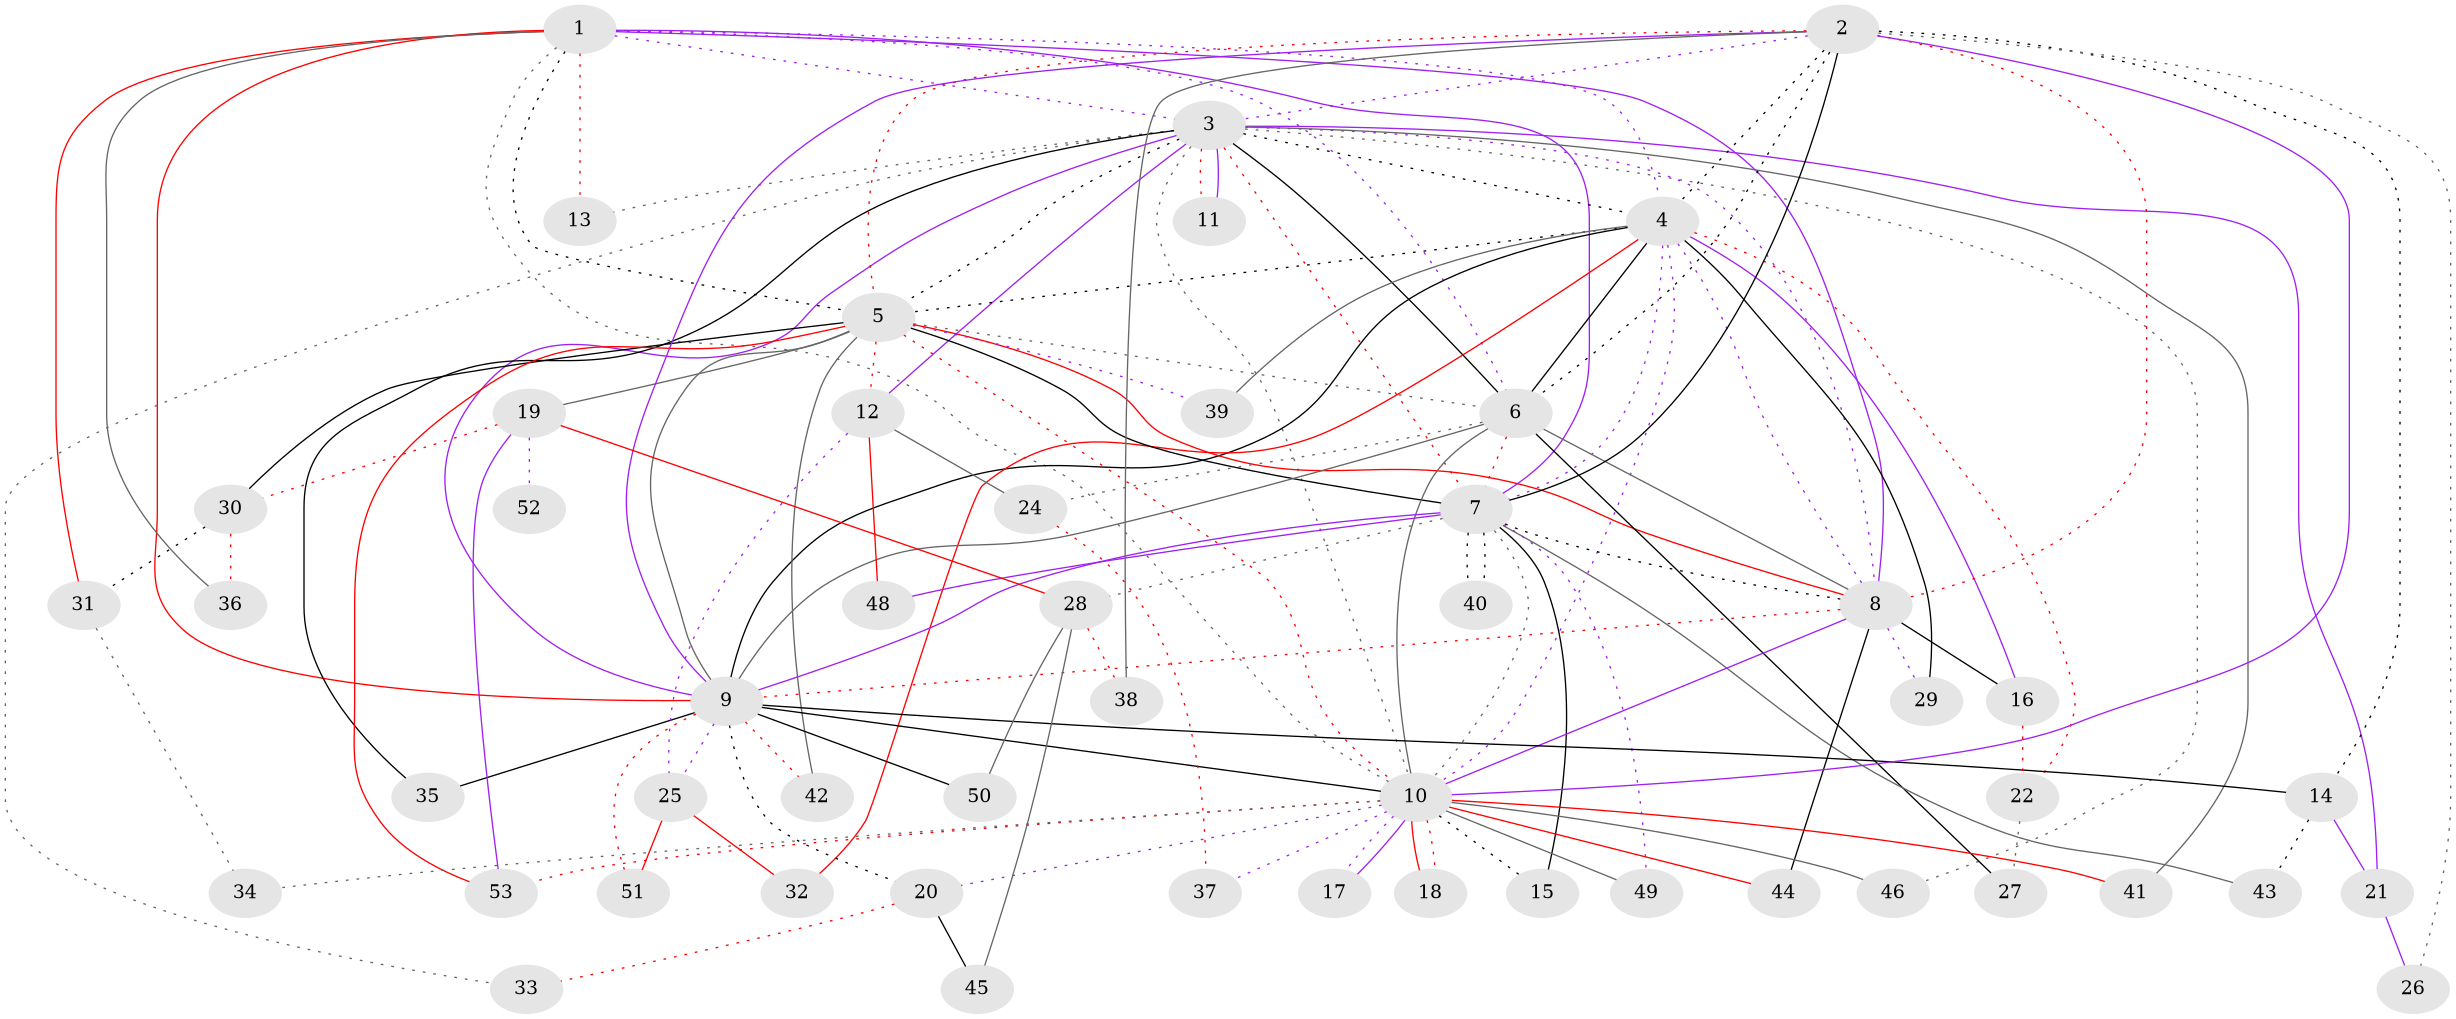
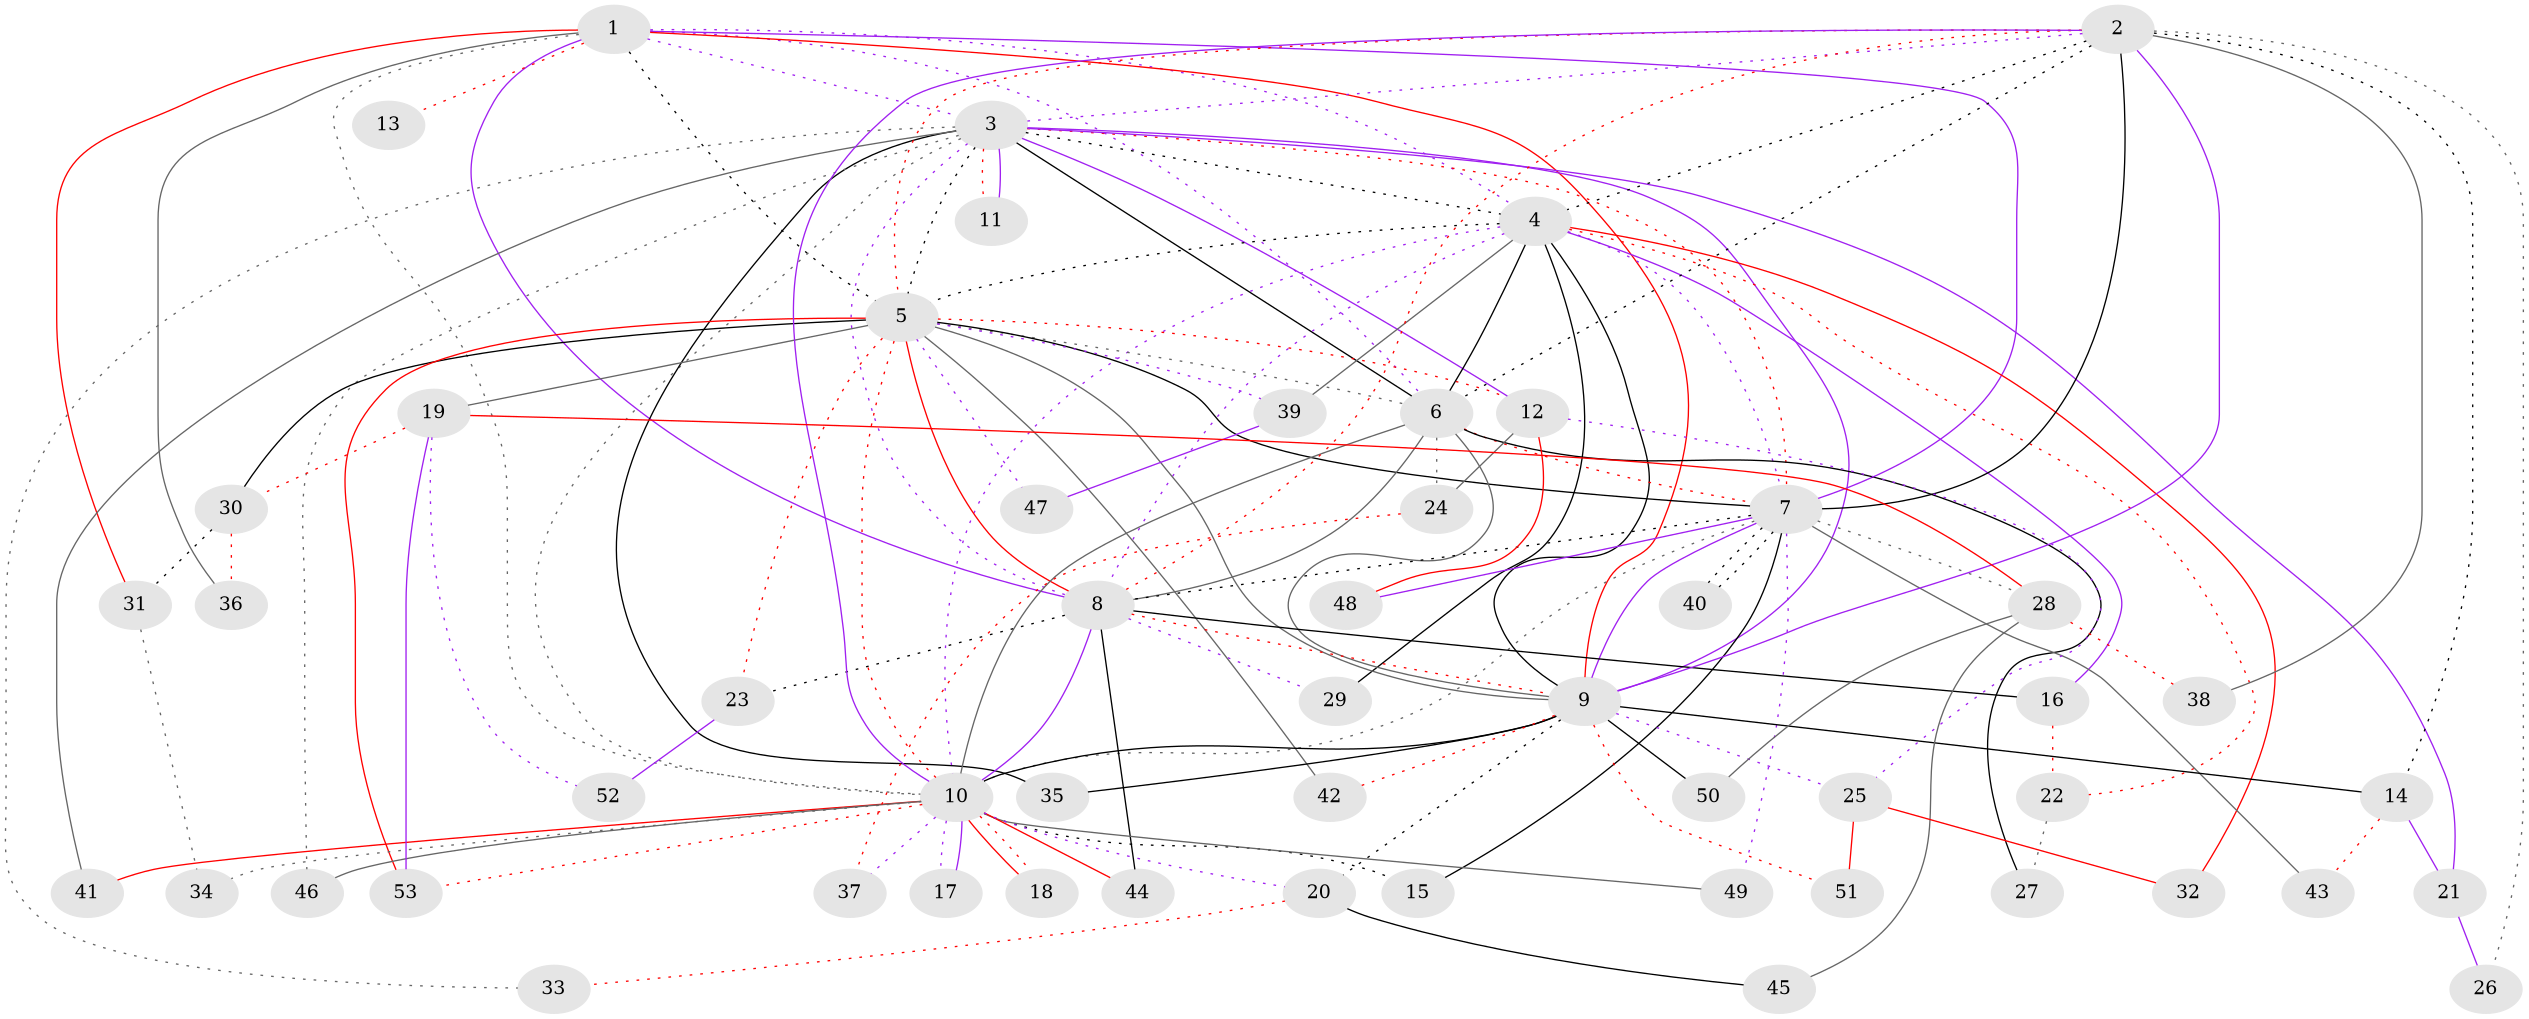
edge "3" -- "13": removed
node "47": added
node "23": added
edge "14" -- "43": color black -> red
